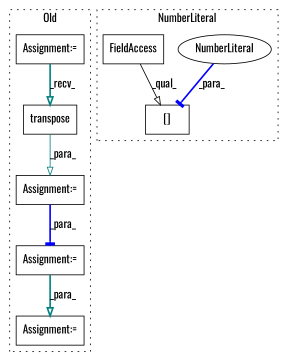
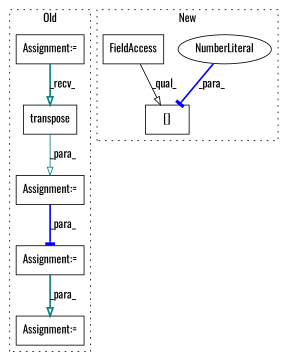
cluster "NumberLiteral": label "NumberLiteral" -> "New"
